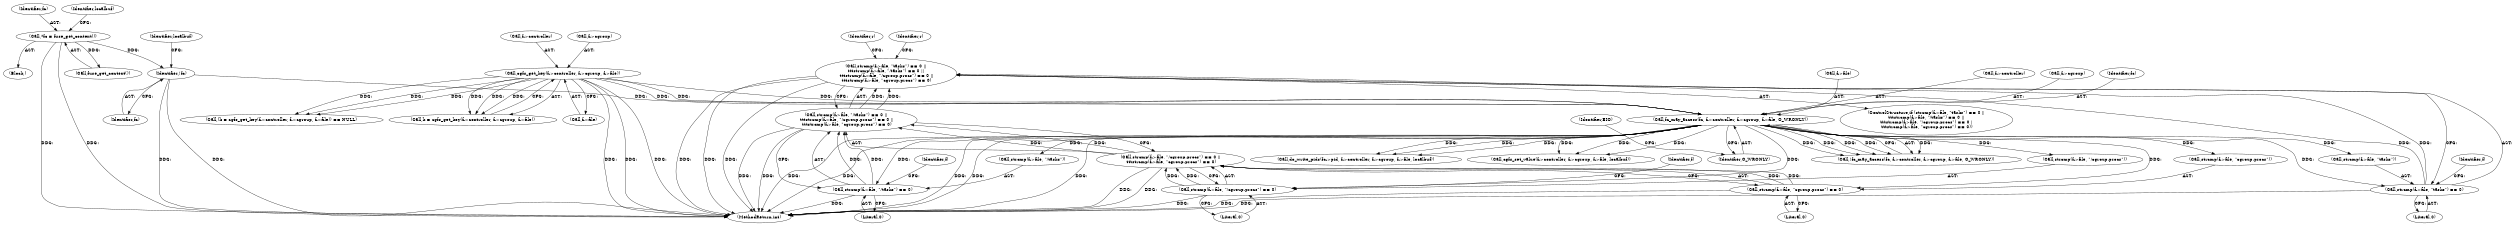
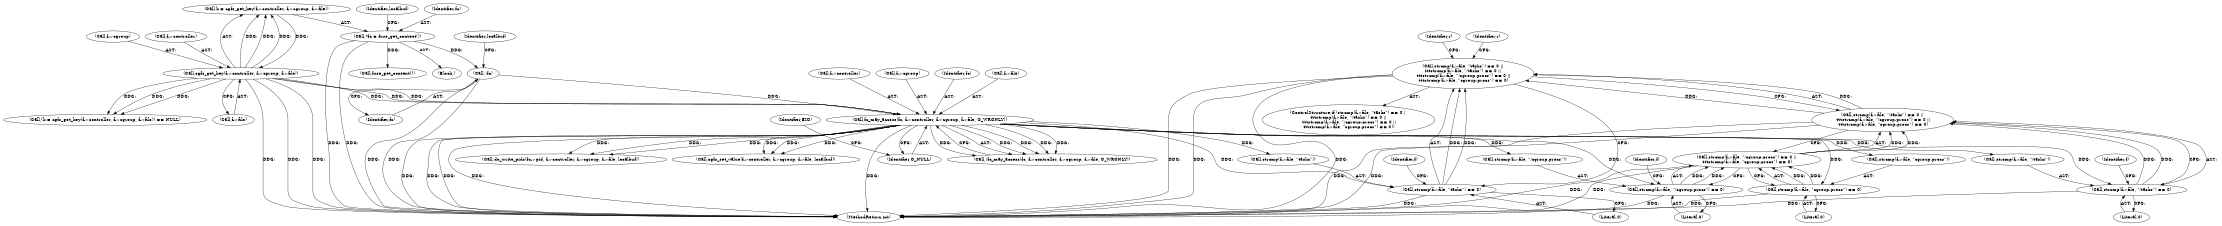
edge "(Call,fuse_get_context())" -> "(Call,*fc = fuse_get_context())": now "(Call,k = cgfs_get_key(f->controller, f->cgroup, f->file))" -> "(Call,*fc = fuse_get_context())"
node "(Identifier,!fc)": label "(Identifier,!fc)" -> "(Call,!fc)"
edge "(Call,k = cgfs_get_key(f->controller, f->cgroup, f->file))" -> "(Call,cgfs_get_key(f->controller, f->cgroup, f->file))": label "CFG: " -> "DDG: "
node "(Identifier,O_WRONLY)": label "(Identifier,O_WRONLY)" -> "(Identifier,O_NULL)"
